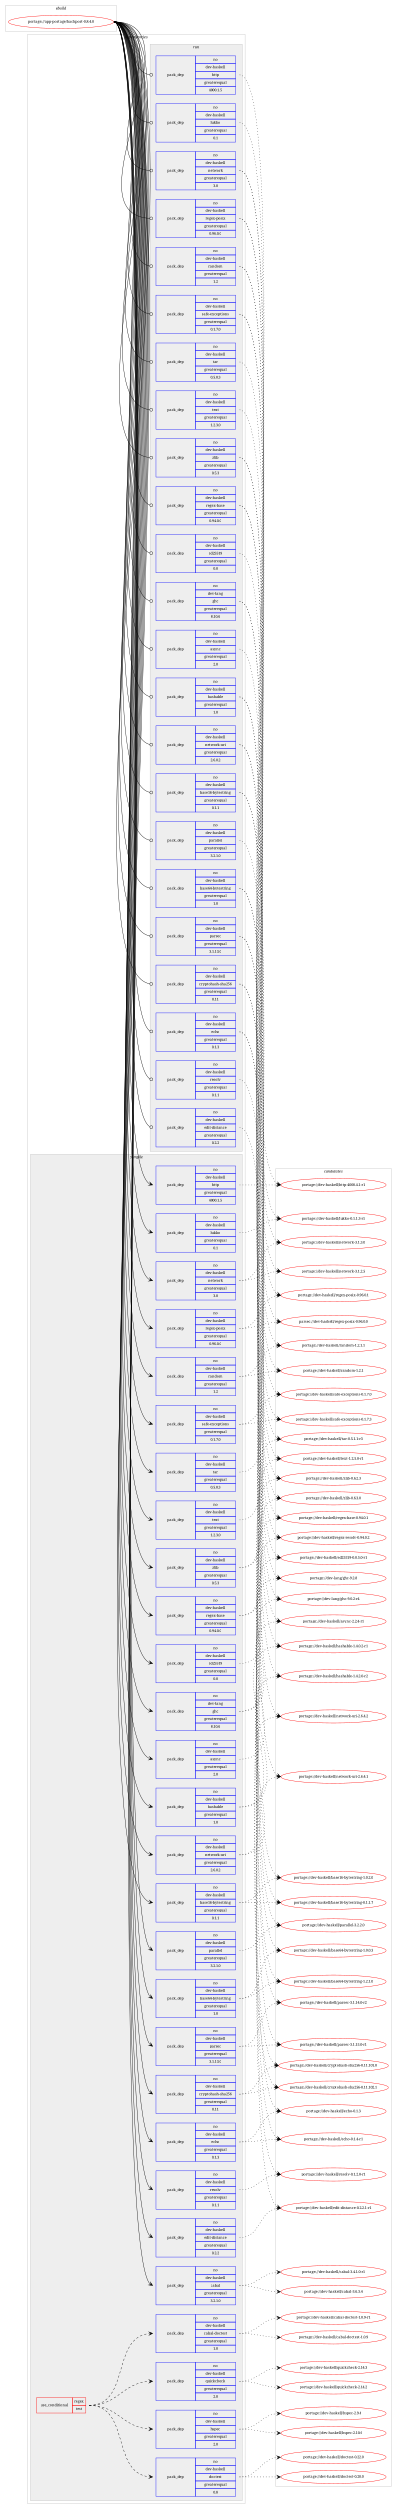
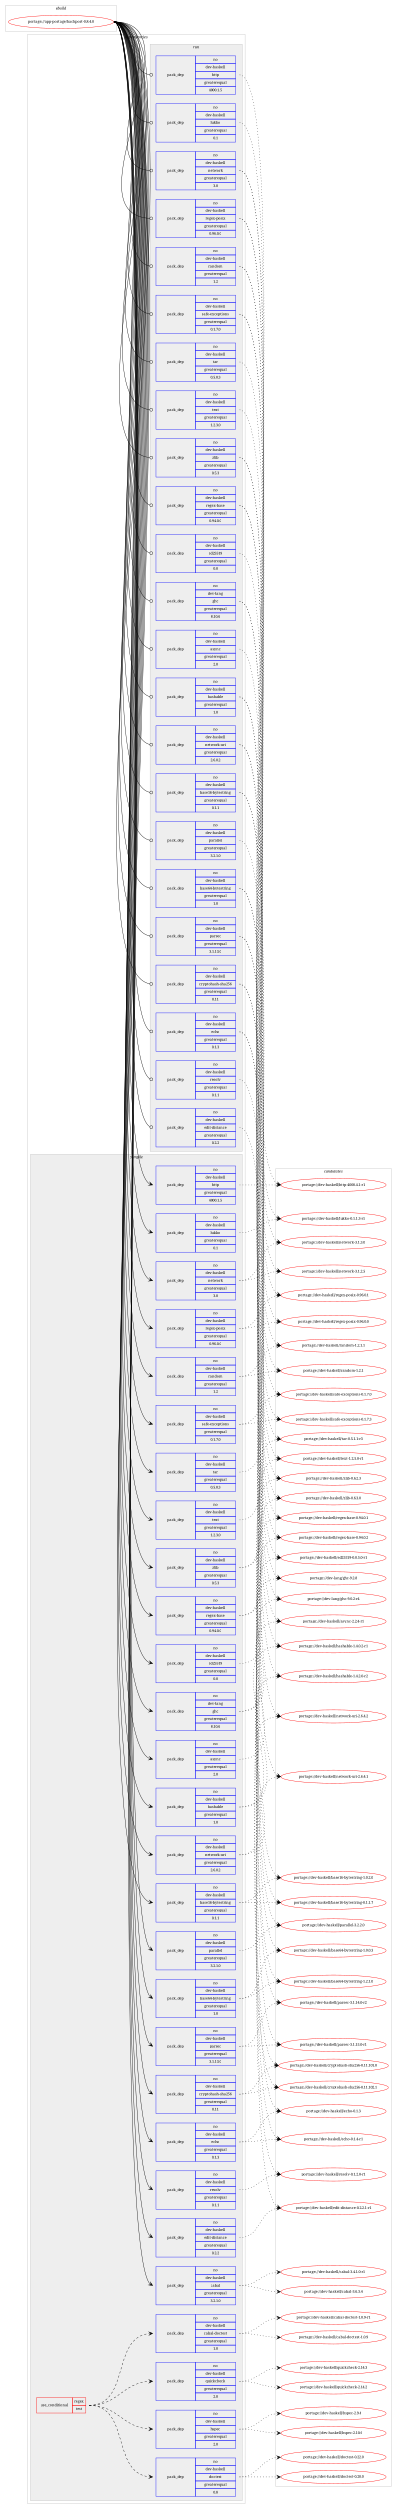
node "parsec://dev-haskell/regex-posix-0.96.0.0": label "parsec://dev-haskell/regex-posix-0.96.0.0" -> "portage://dev-haskell/regex-posix-0.96.0.0"
node "portage://dev-haskell/regex-resolv-0.94.0.2": label "portage://dev-haskell/regex-resolv-0.94.0.2" -> "portage://dev-haskell/regex-base-0.94.0.2"
